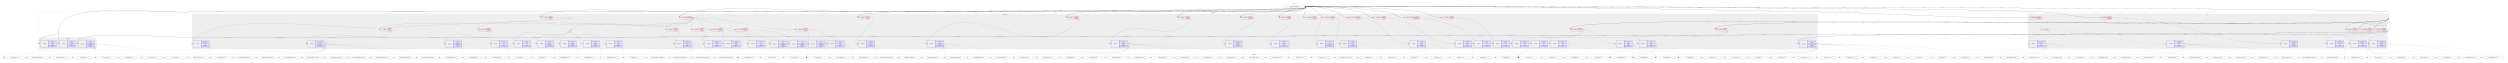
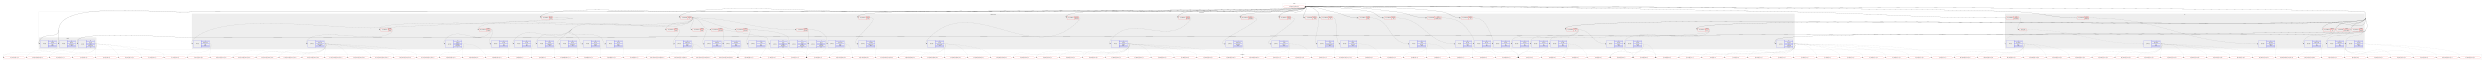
node "dev-libs/libxml2-2.9.8-r1": removed
